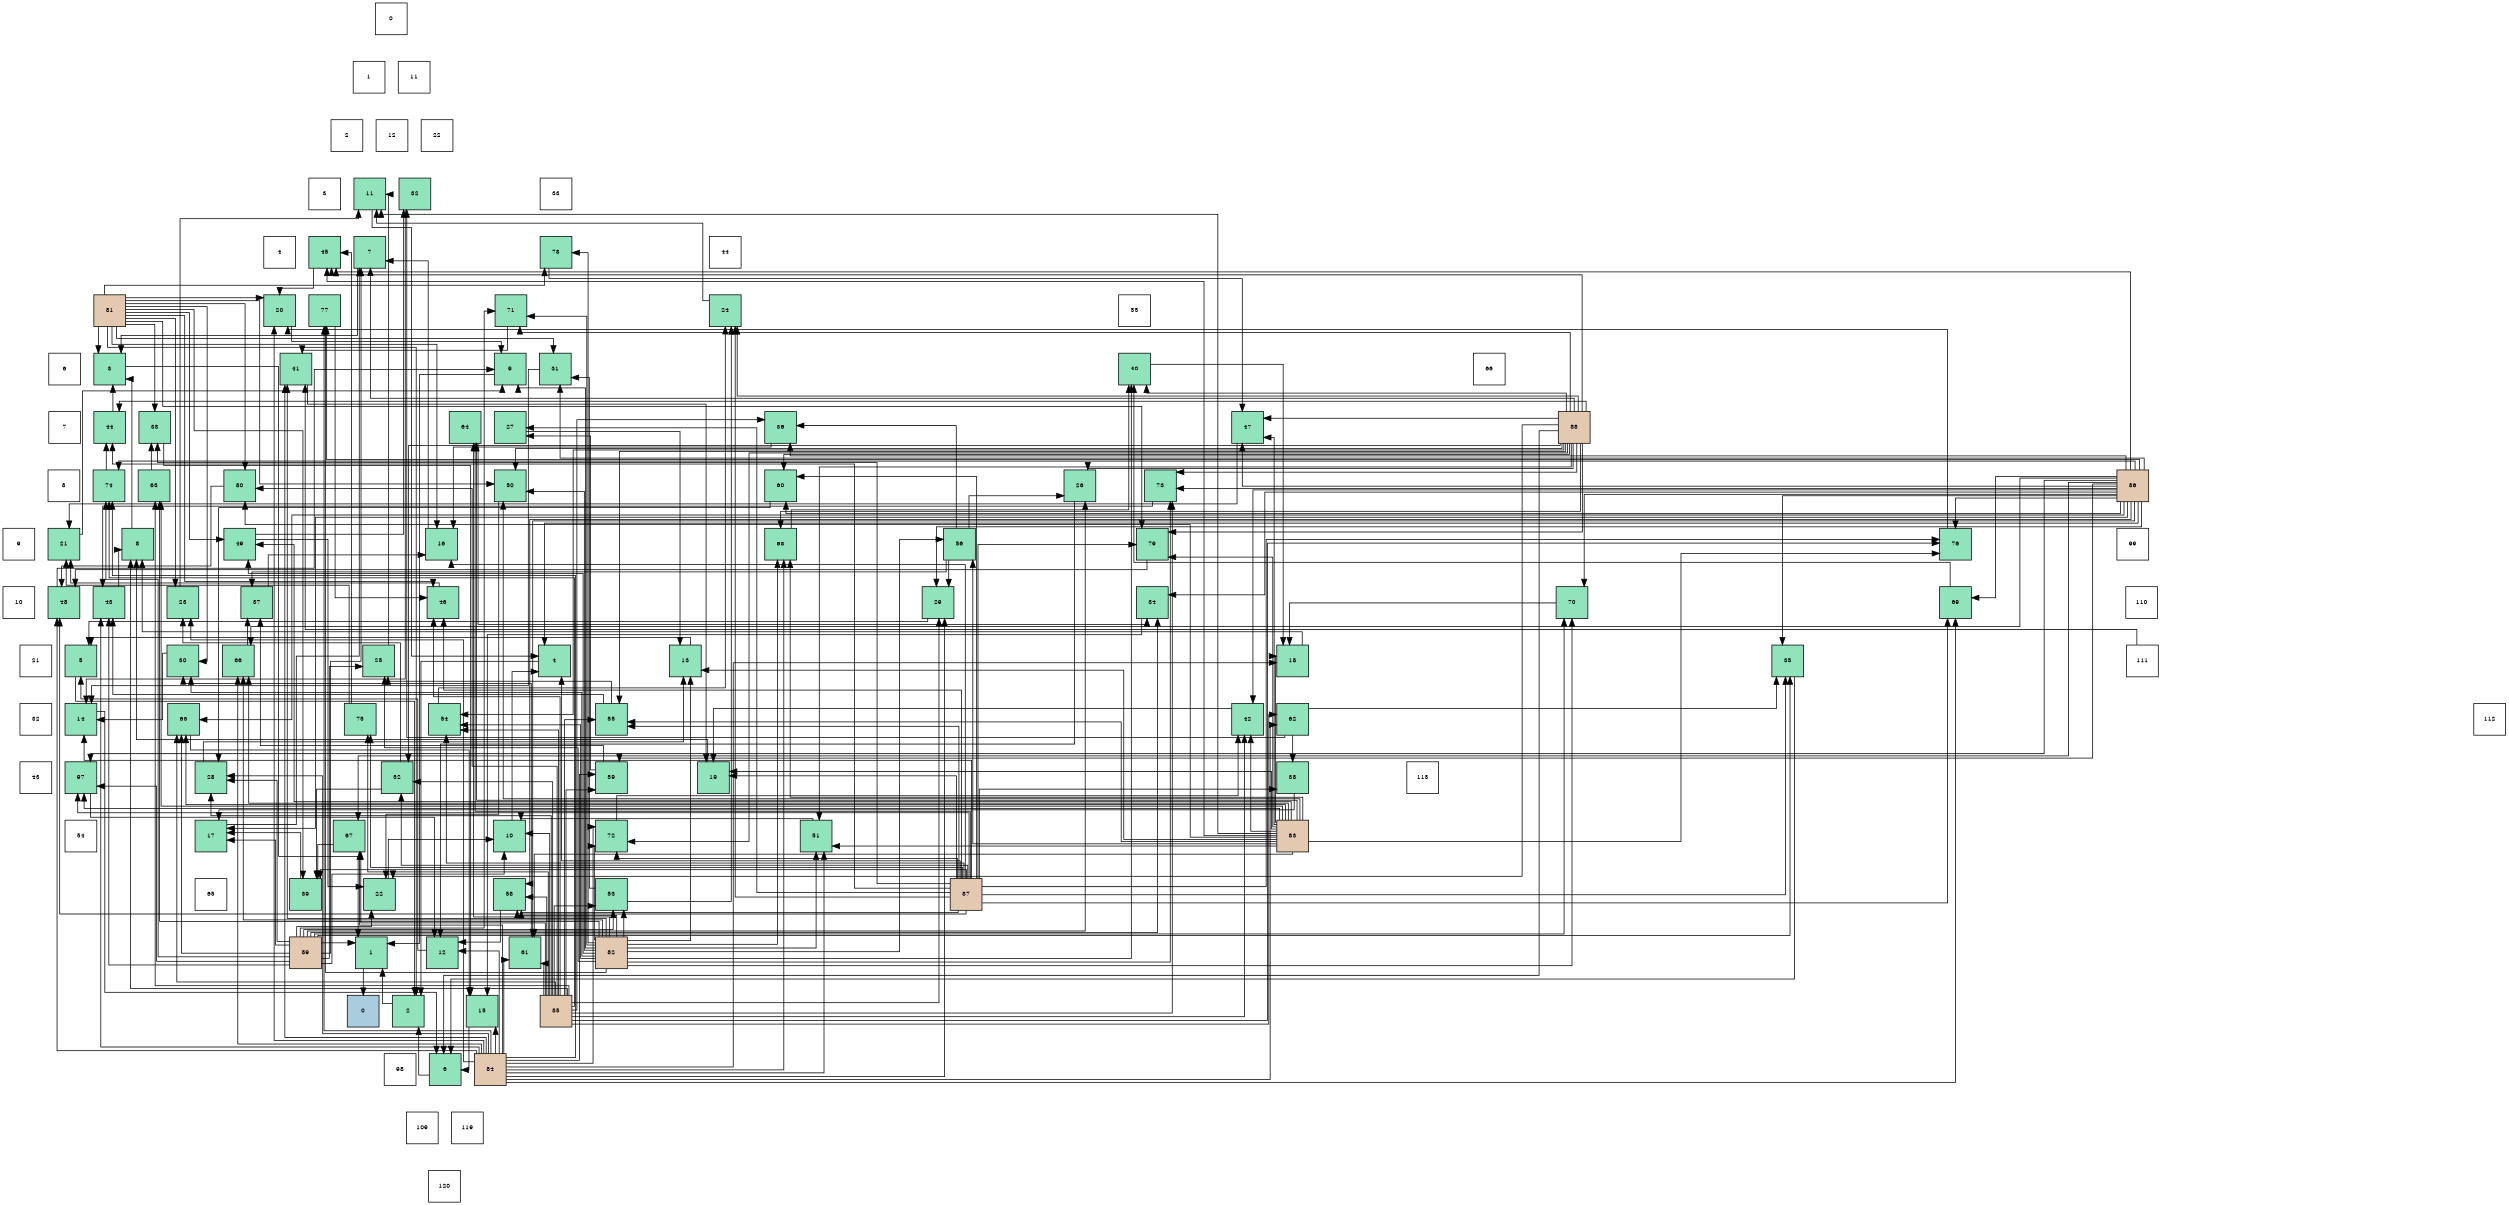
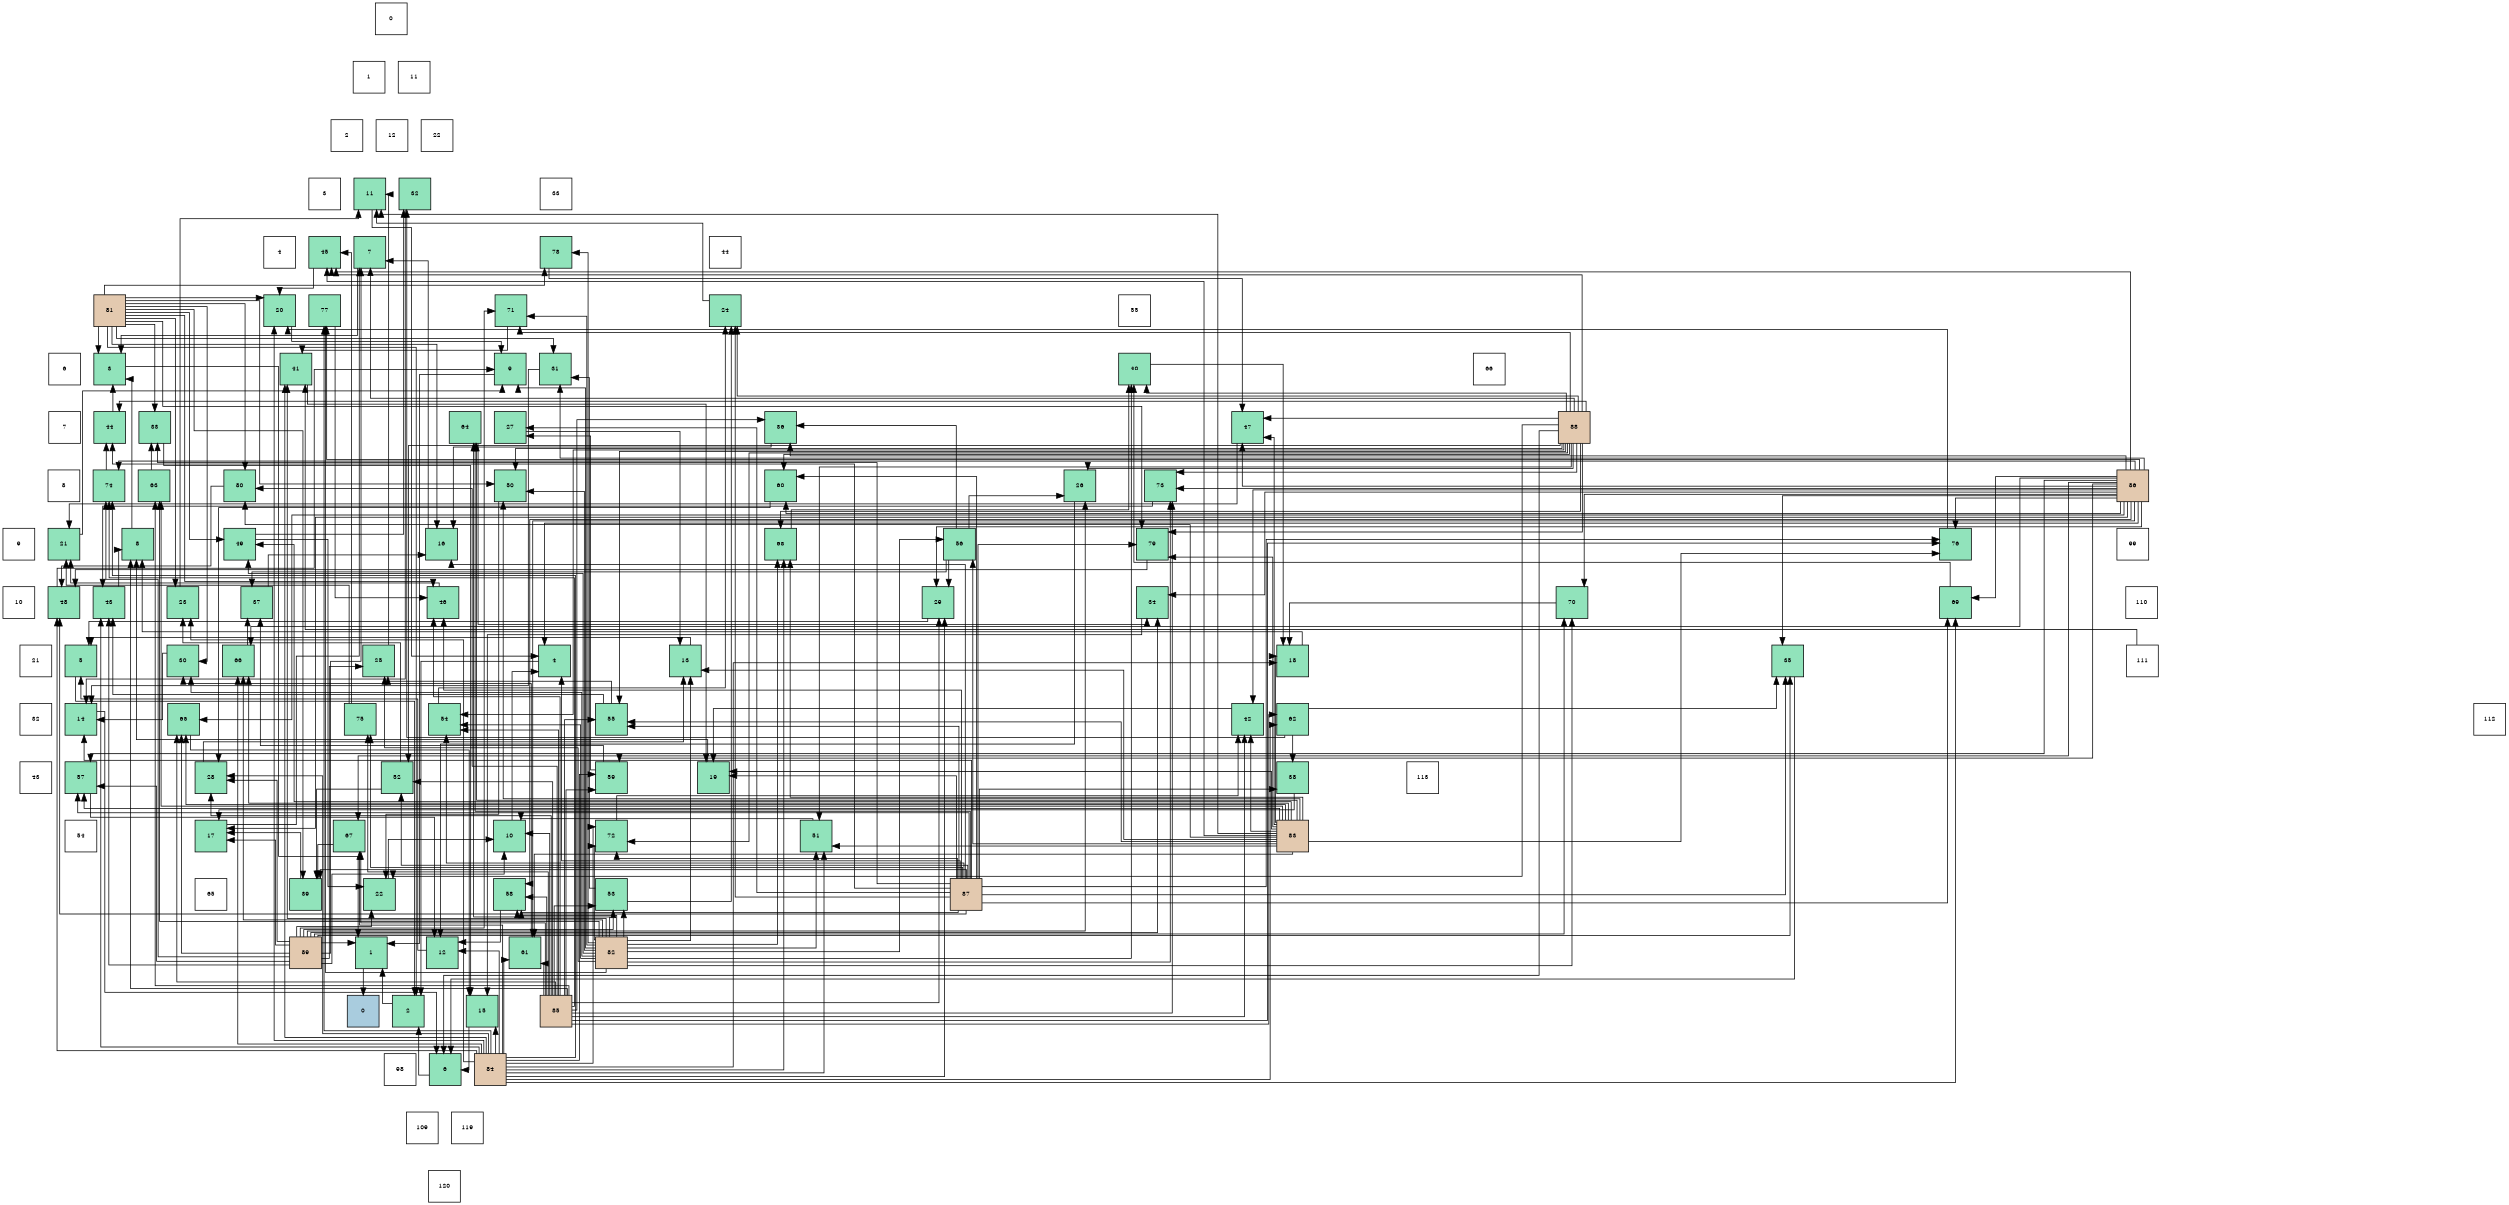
node "97": label "97" -> "57"
